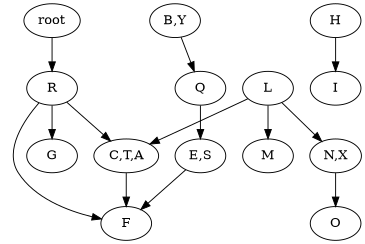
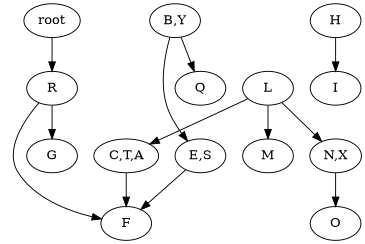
edge "Q" -> "E,S": now "B,Y" -> "E,S"
edge "R" -> "C,T,A": removed
